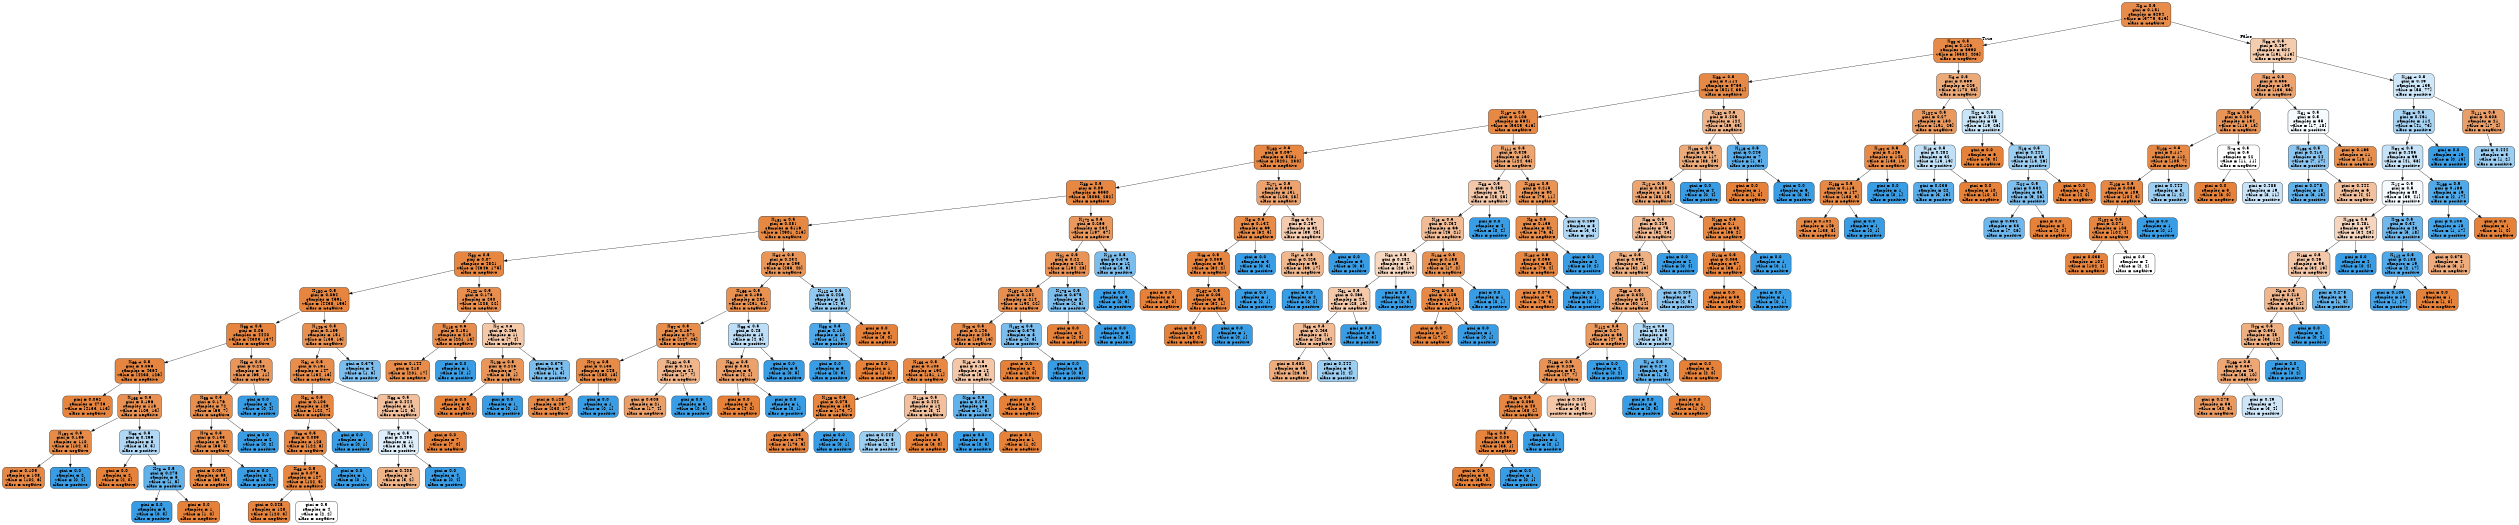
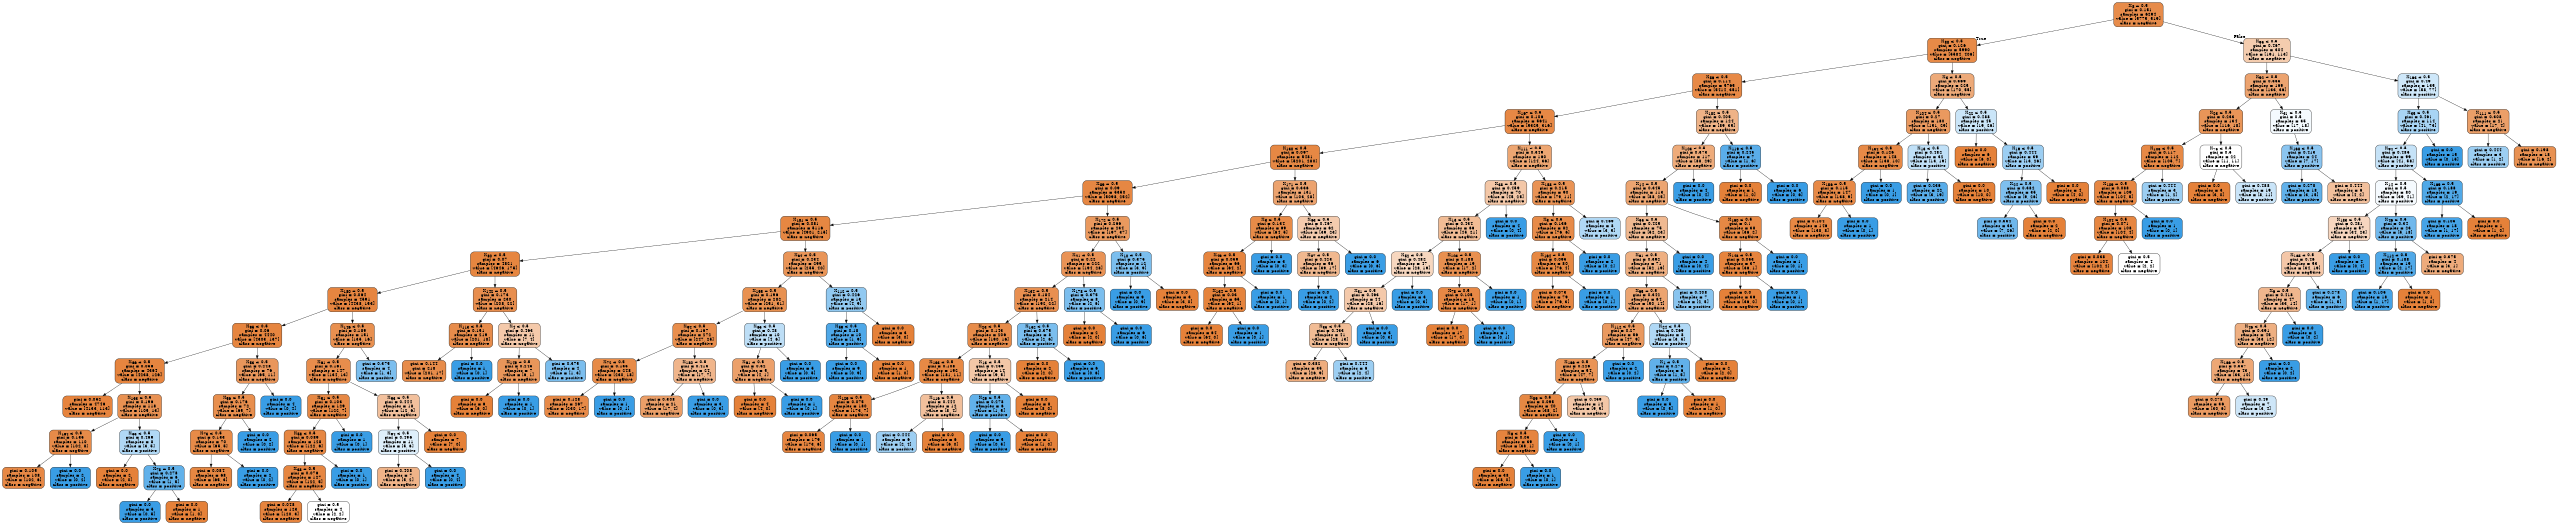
node "gini = 0.165": removed
node "gini = 0.198": added
node "gini = 0.469": text "class = gini" -> "class = positive"
node "gini = 0.459": text "positive = negative" -> "class = negative"
